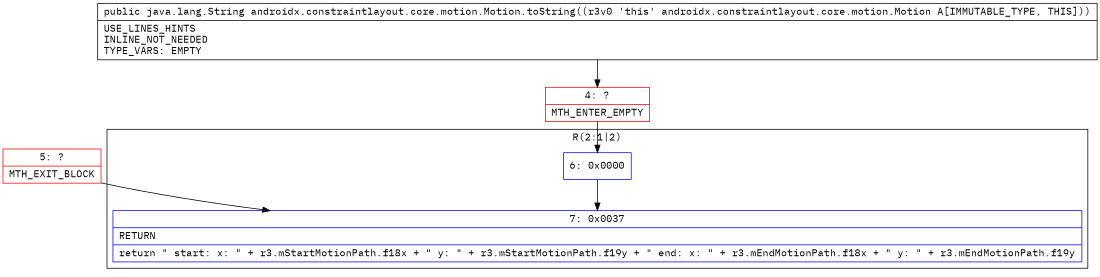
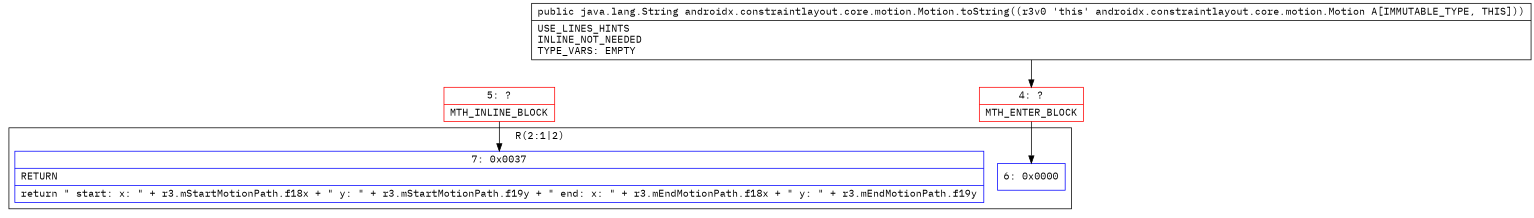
node "4: ?": text "MTH_ENTER_EMPTY" -> "MTH_ENTER_BLOCK"
node "5: ?": text "MTH_EXIT_BLOCK" -> "MTH_INLINE_BLOCK"
edge "6: 0x0000" -> "7: 0x0037": removed
